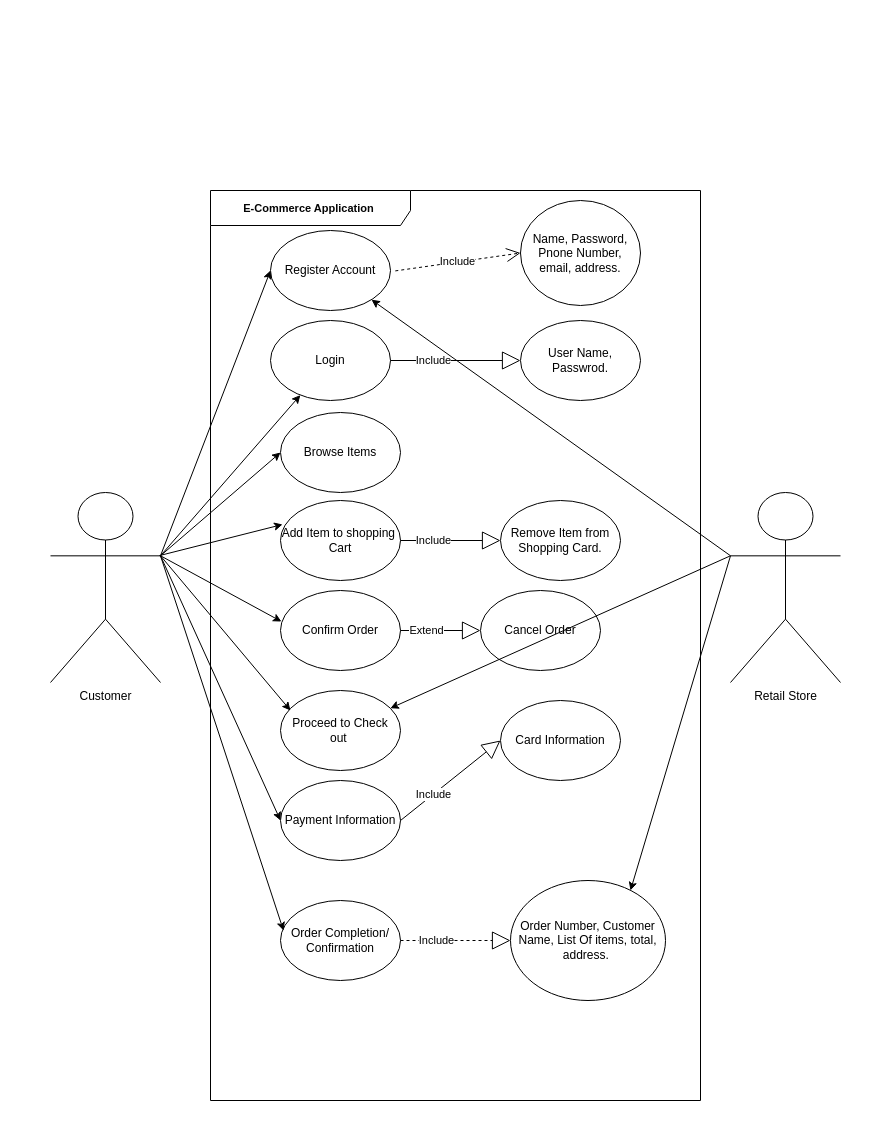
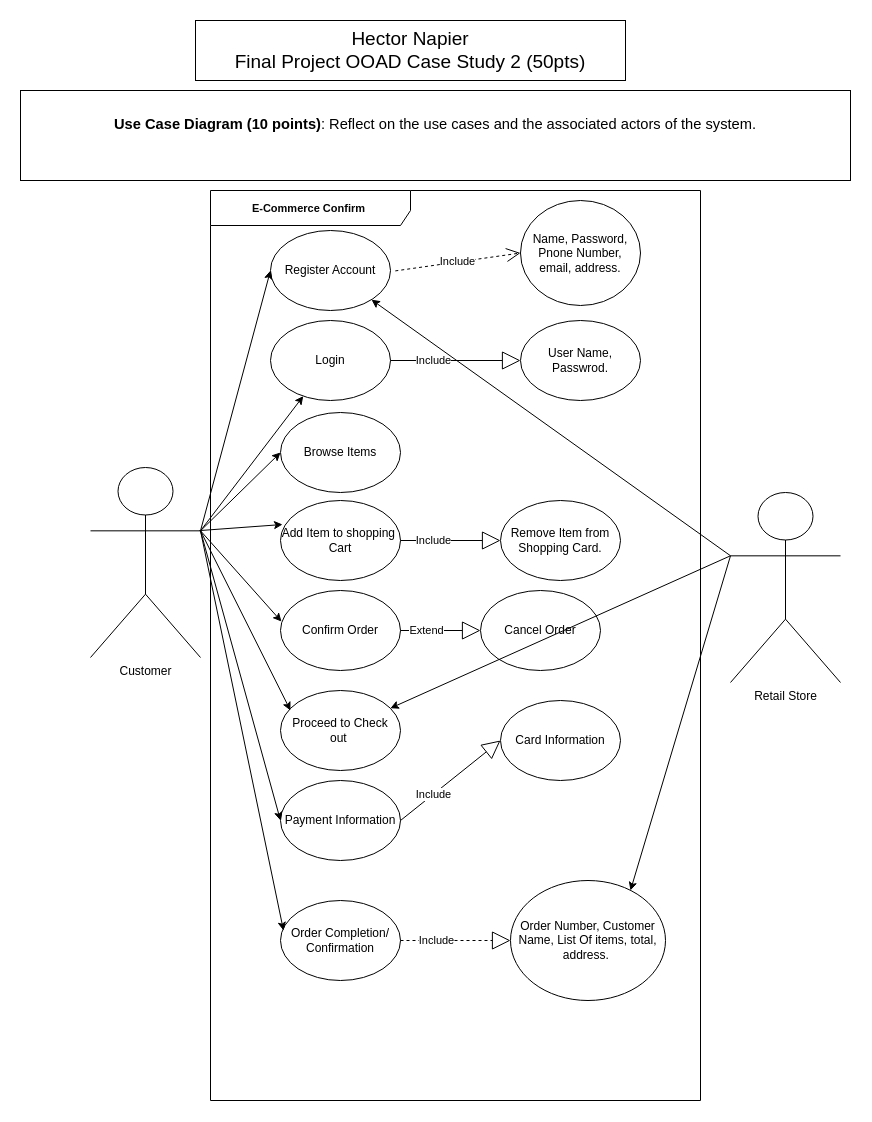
node "Hector Napier Final Project OOAD Case Study 2 (50pts)": added
node "Use Case Diagram (10 points): Reflect on the use cases and the associated actors of the system.": added
node "E-Commerce Application": label "E-Commerce Application" -> "E-Commerce Confirm"
node "Customer": moved (106, 588) -> (146, 563)
